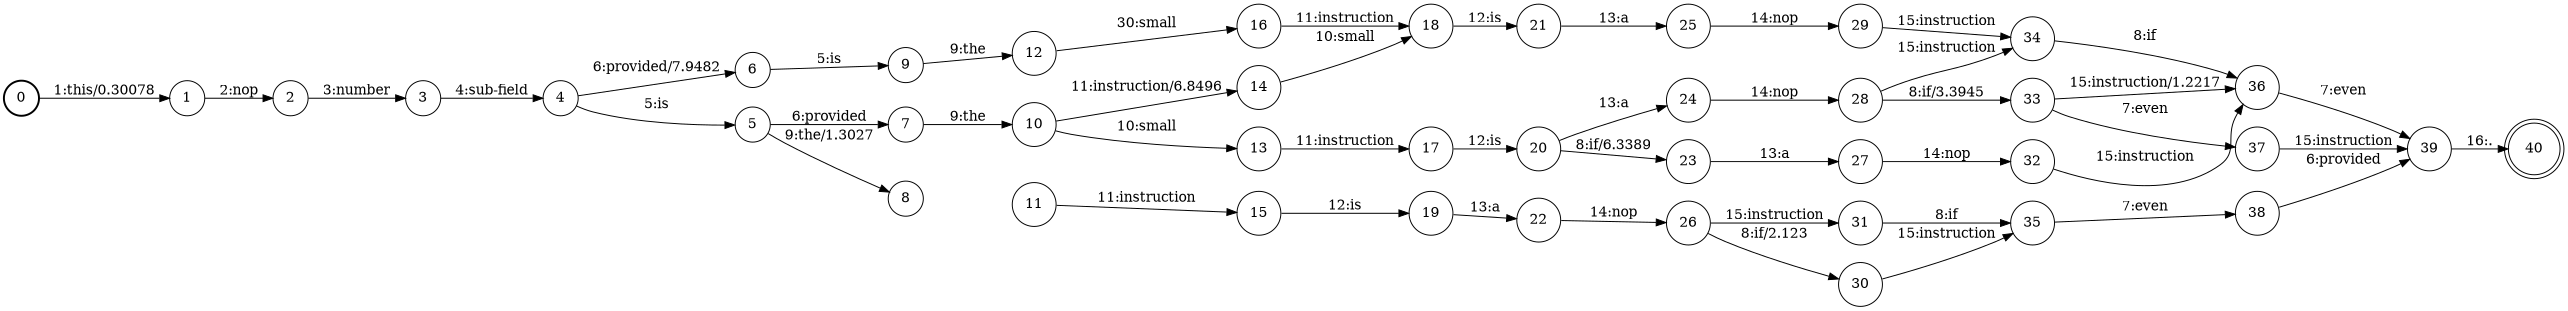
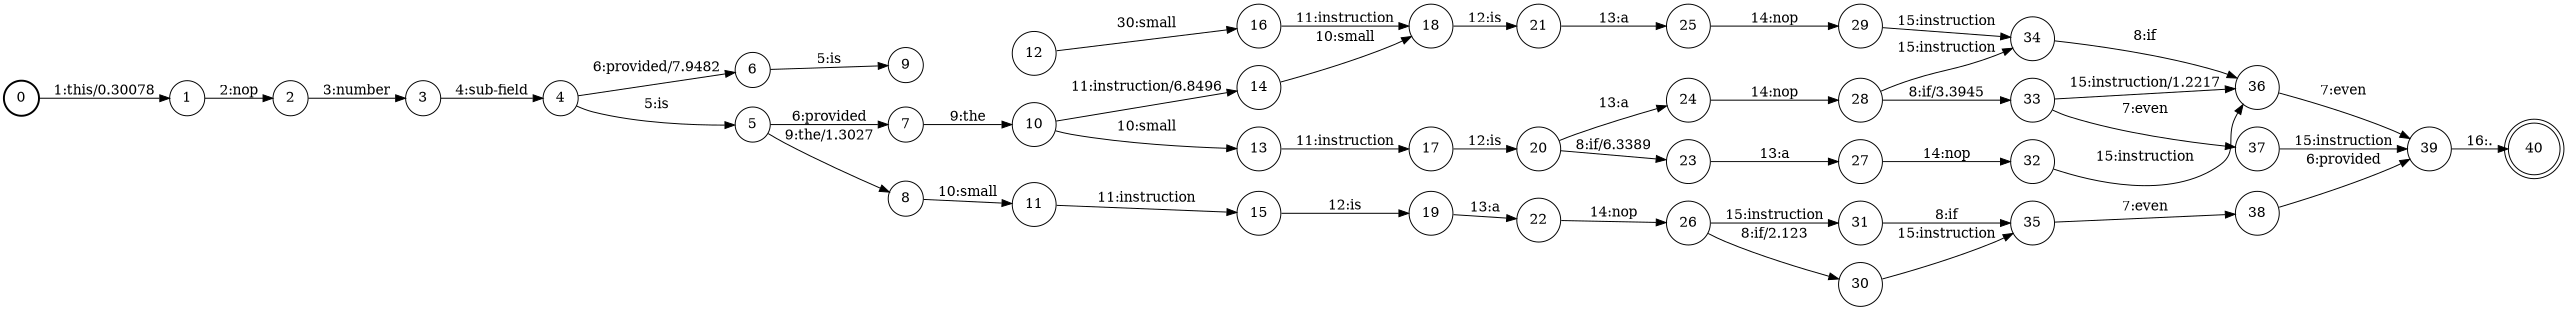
edge "9" -> "12": removed, label "9:the"
edge "8" -> "11": added, label "10:small"
